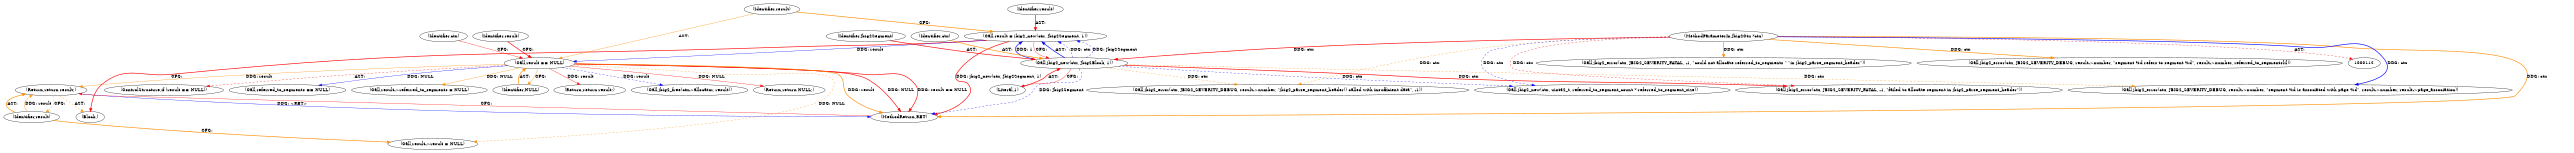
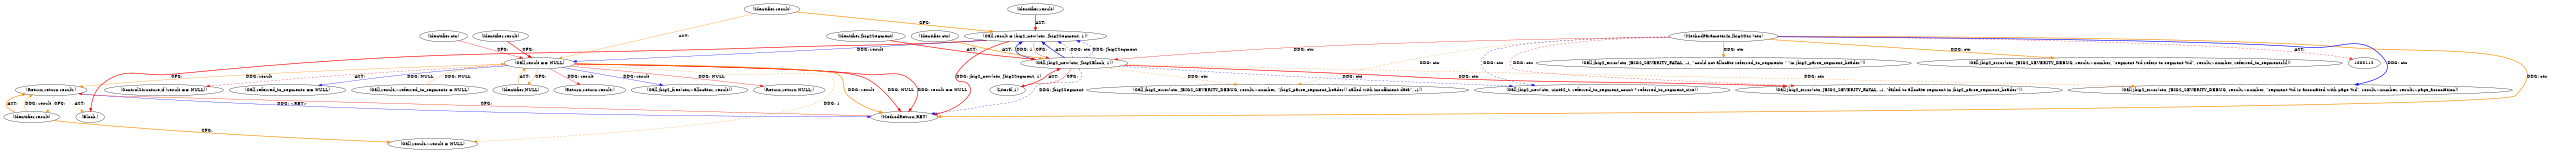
edge "(MethodParameterIn,Jbig2Ctx *ctx)" -> "(Call,jbig2_new(ctx, Jbig2Block, 1))": style bold -> solid
edge "(Call,result == NULL)" -> "(Call,result->referred_to_segments = NULL)": reversed
edge "(Call,result == NULL)" -> "(Call,jbig2_free(ctx->allocator, result))": style dashed -> solid
edge "(Identifier,NULL)" -> "(Call,result == NULL)": style bold -> solid
edge "(Call,result == NULL)" -> "(Call,result->result = NULL)": label "DDG: NULL" -> "DDG: 1"
